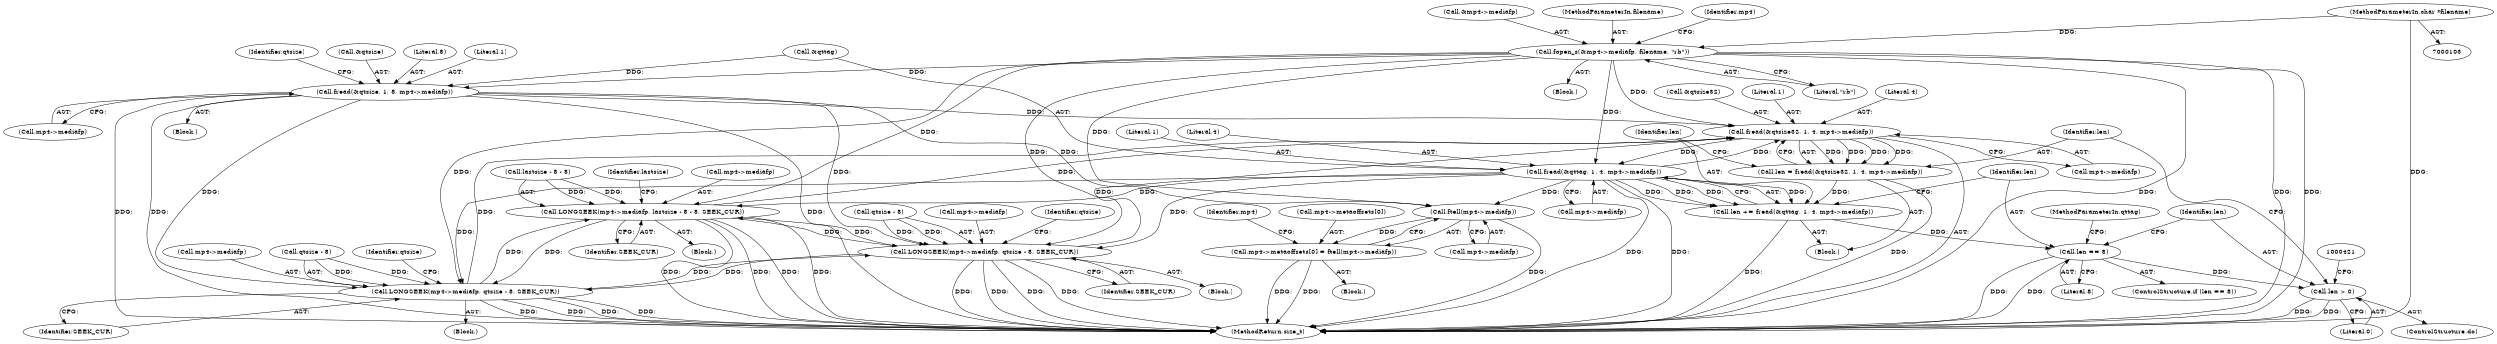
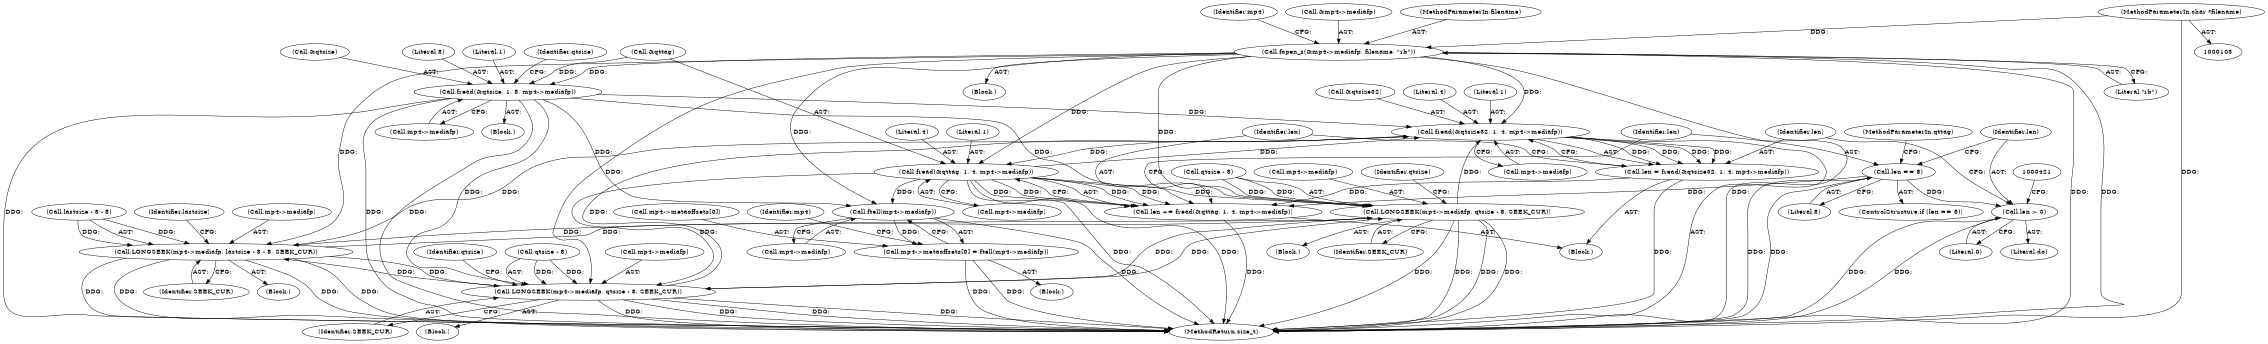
node "7000103": label "7000103" -> "1000103"
edge "(Call,fread(&qttag, 1, 4, mp4->mediafp))" -> "(Call,LONGSEEK(mp4->mediafp, lastsize - 8 - 8, SEEK_CUR))": removed, label "DDG:"
edge "(Call,len += fread(&qttag, 1, 4, mp4->mediafp))" -> "(Call,len == 8)": reversed
node "(ControlStructure,do)": label "(ControlStructure,do)" -> "(Literal,do)"
